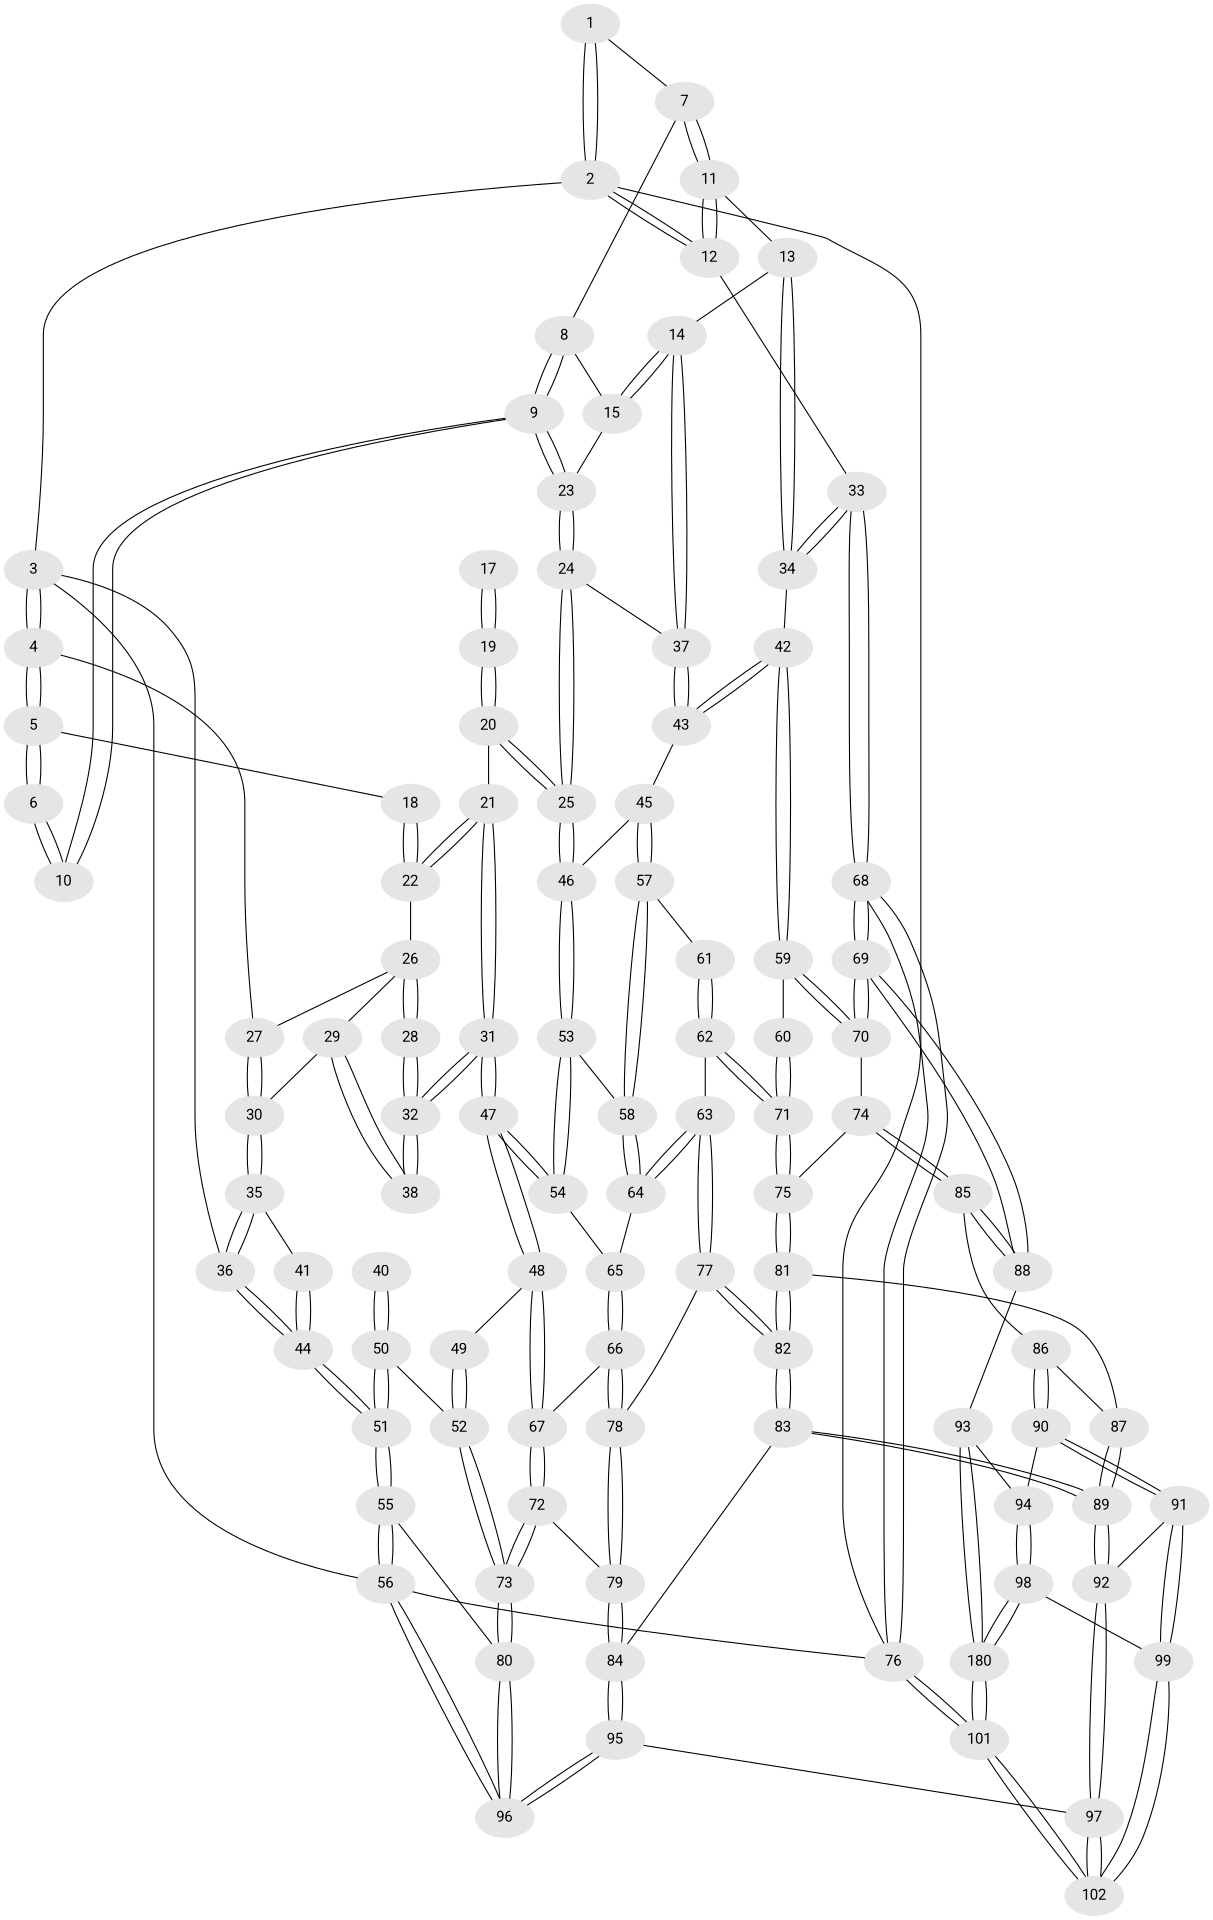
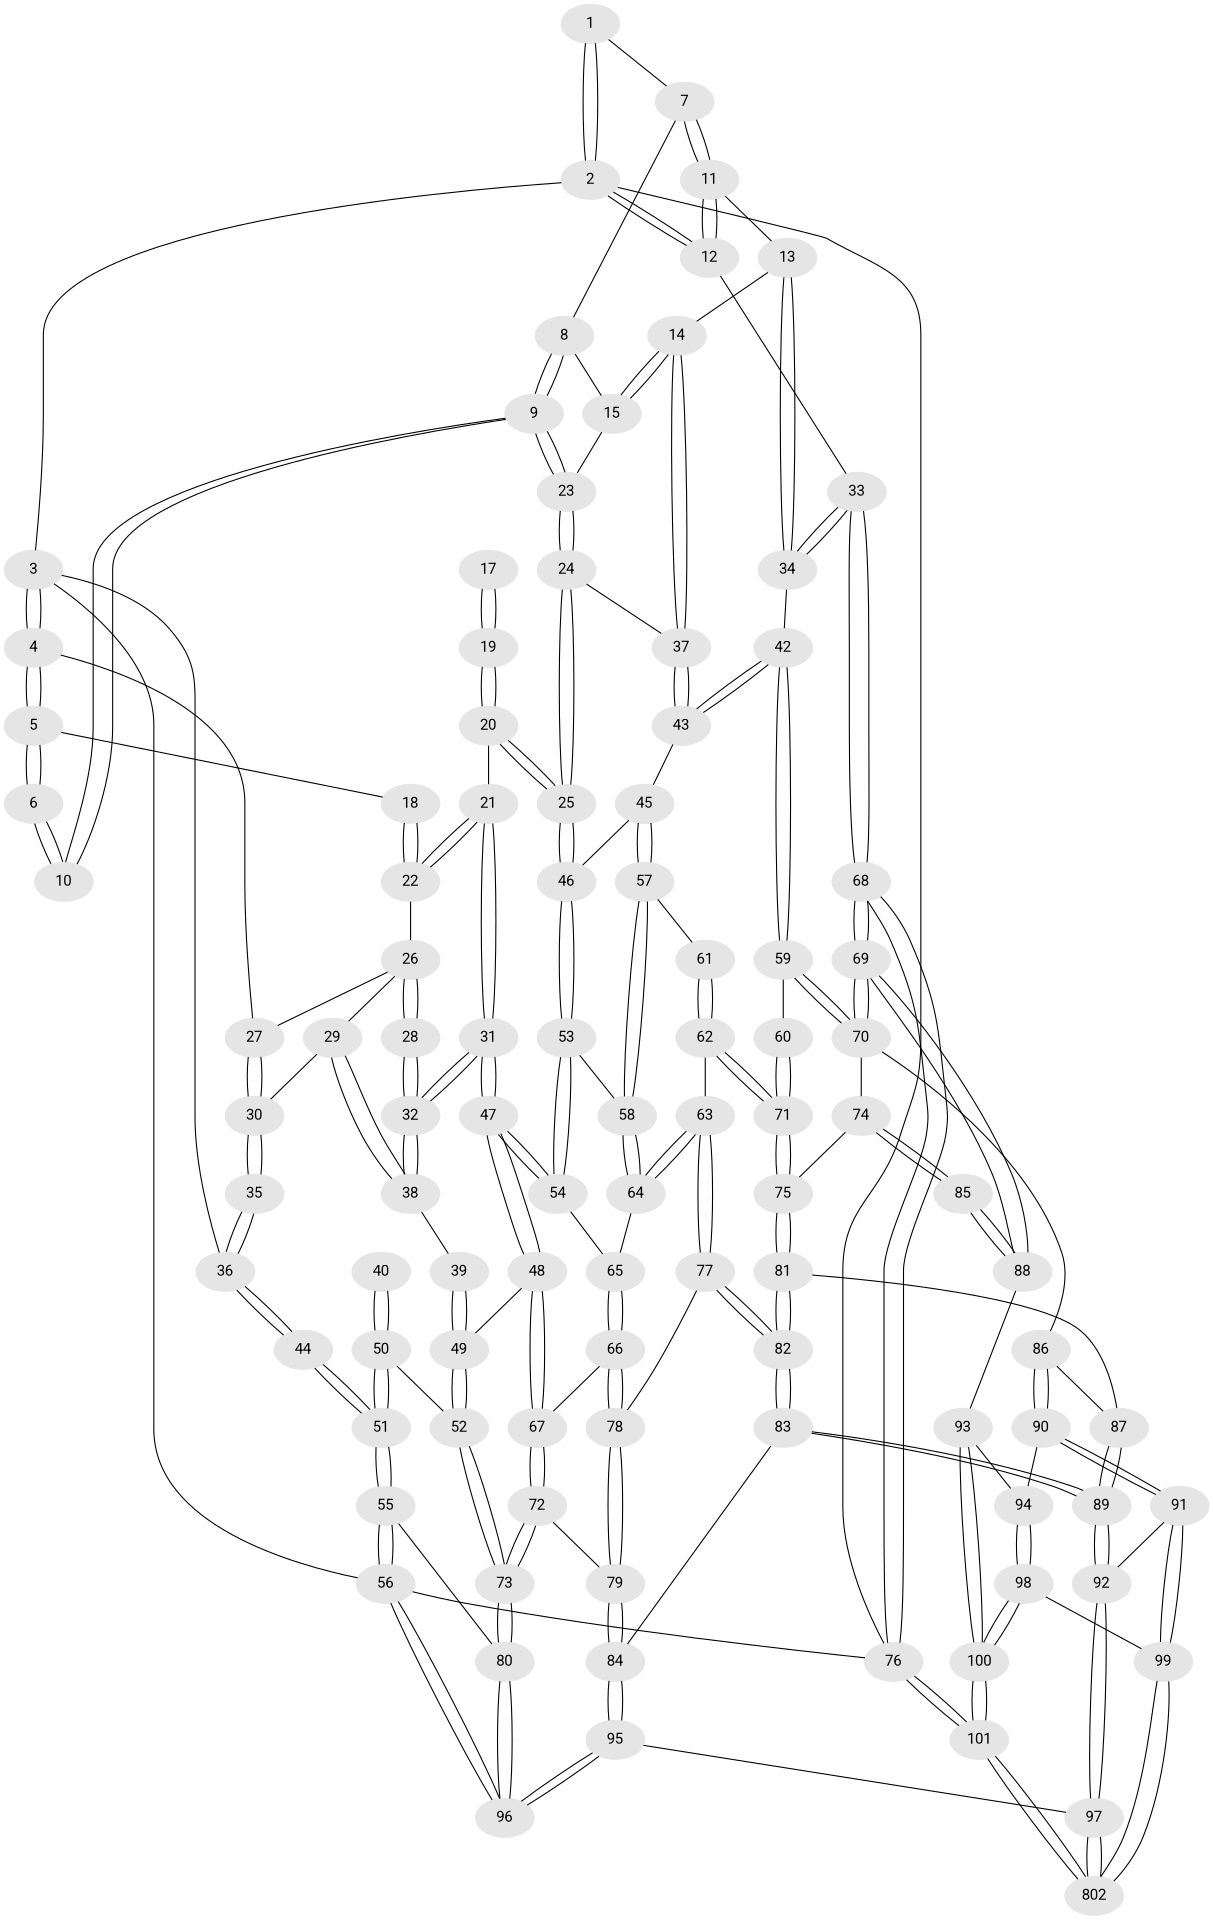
node "41": removed
node "39": added
edge "85" -- "86": now "70" -- "86"
node "180": label "180" -> "100"
node "102": label "102" -> "802"
